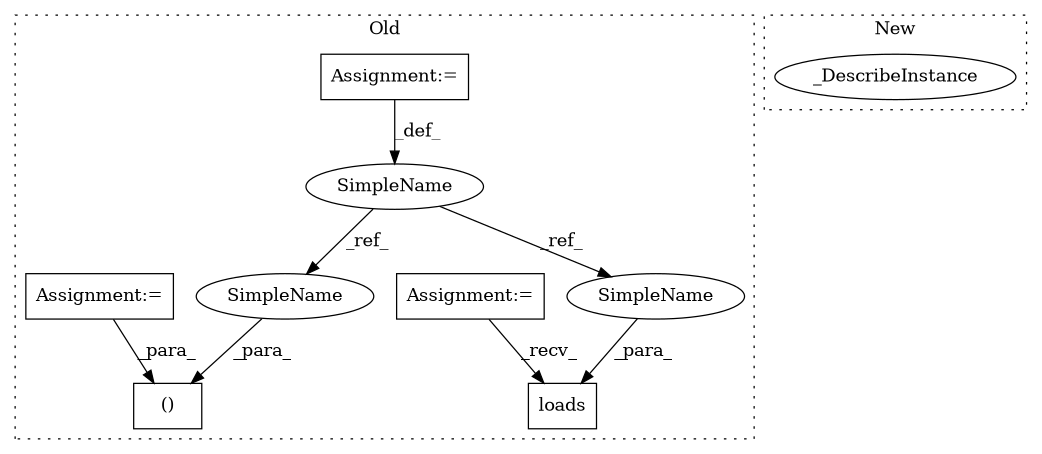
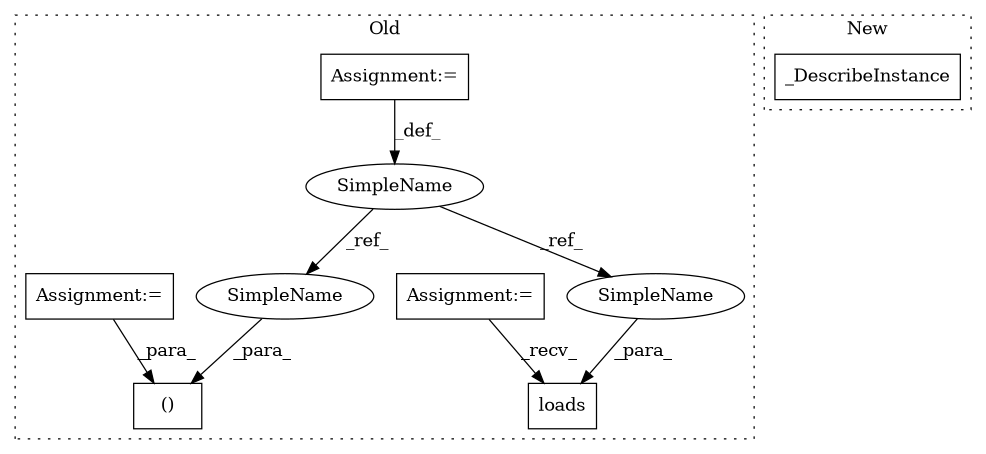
node "_DescribeInstance": shape ellipse -> box
